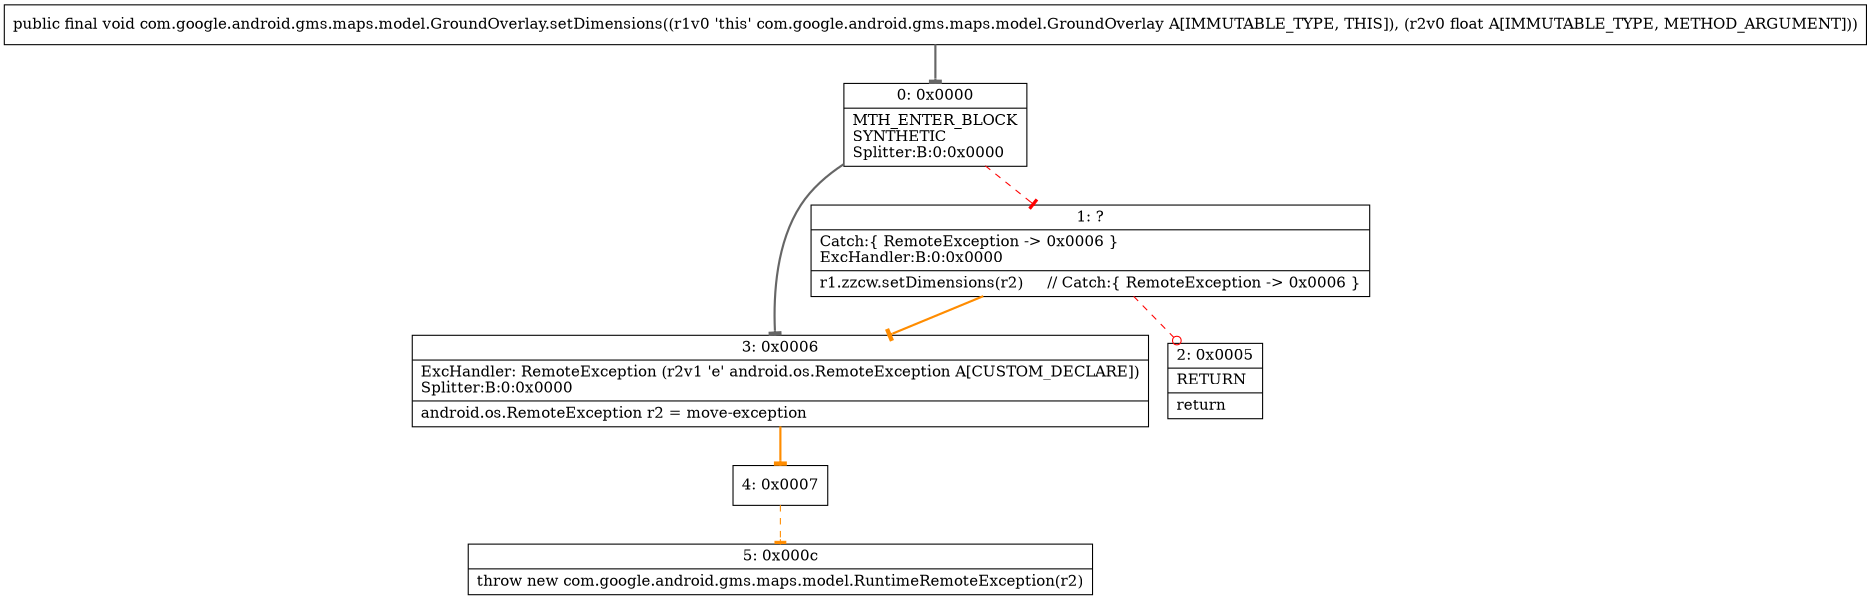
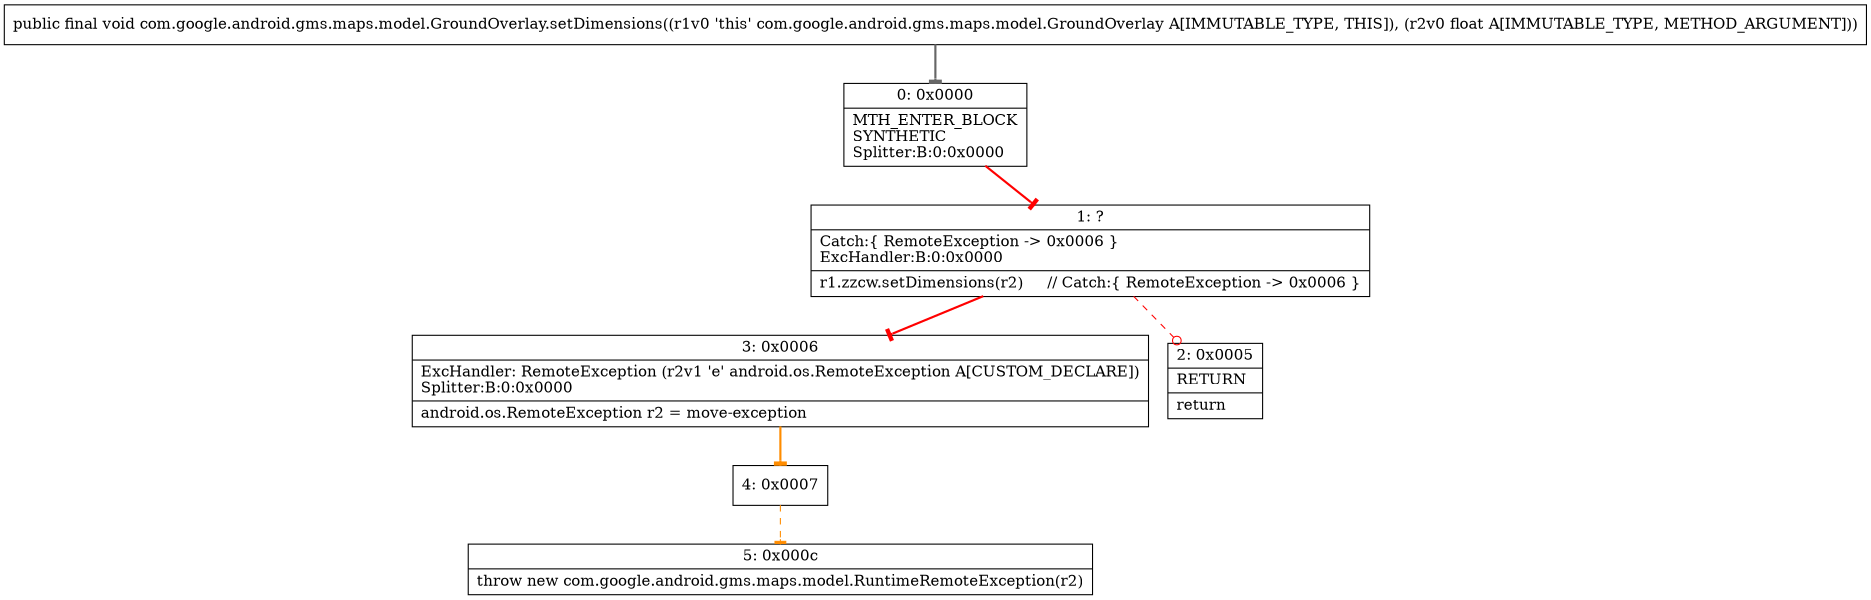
edge "0: 0x0000" -> "1: ?": style dashed -> bold
edge "0: 0x0000" -> "3: 0x0006": removed
edge "1: ?" -> "3: 0x0006": color darkorange -> red
